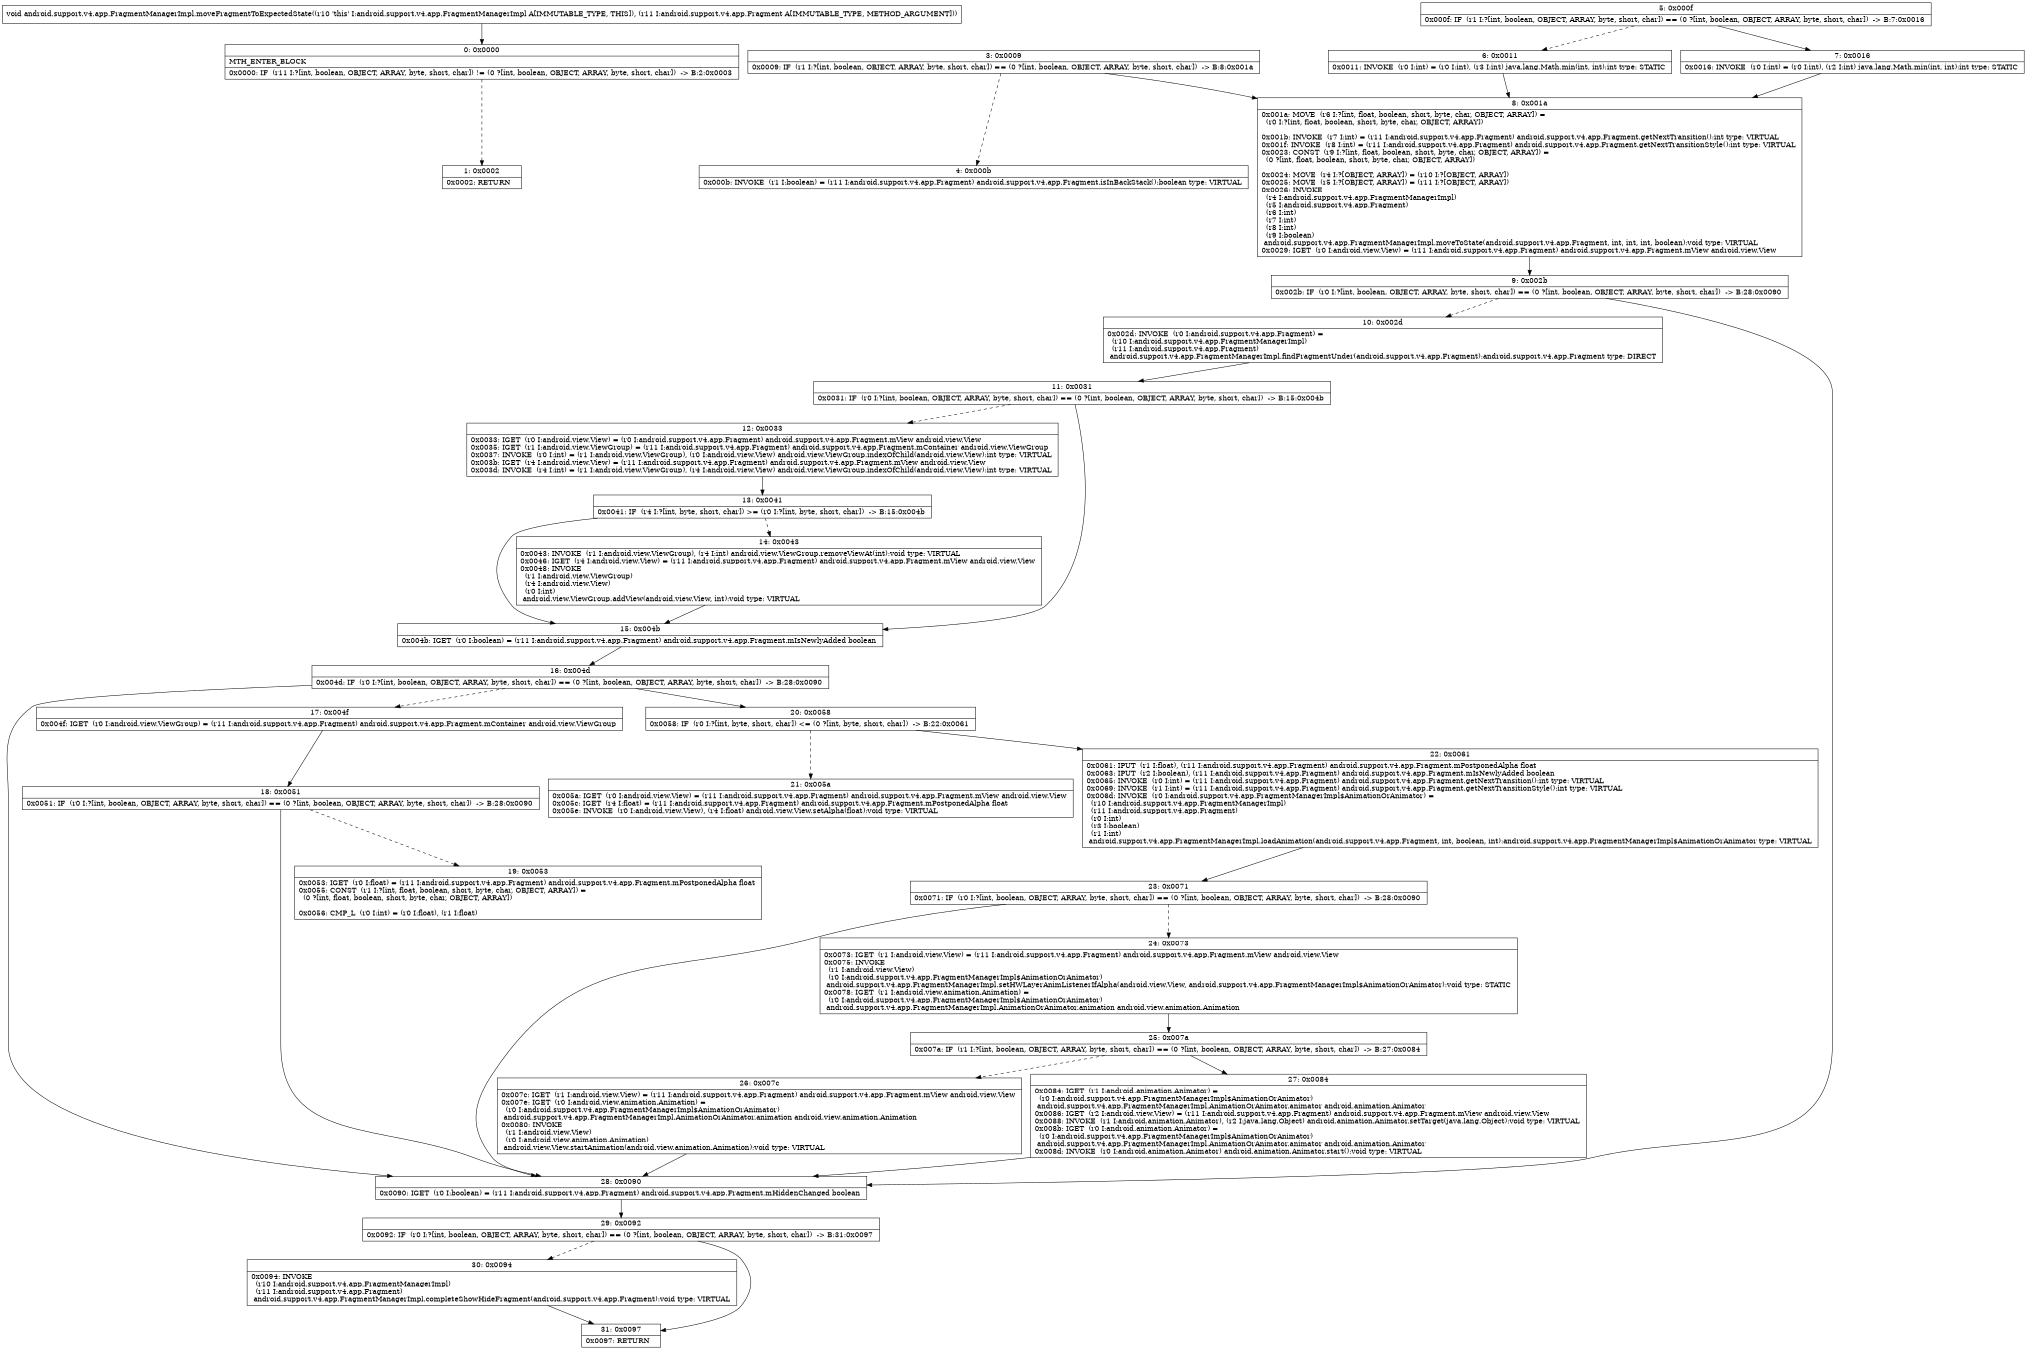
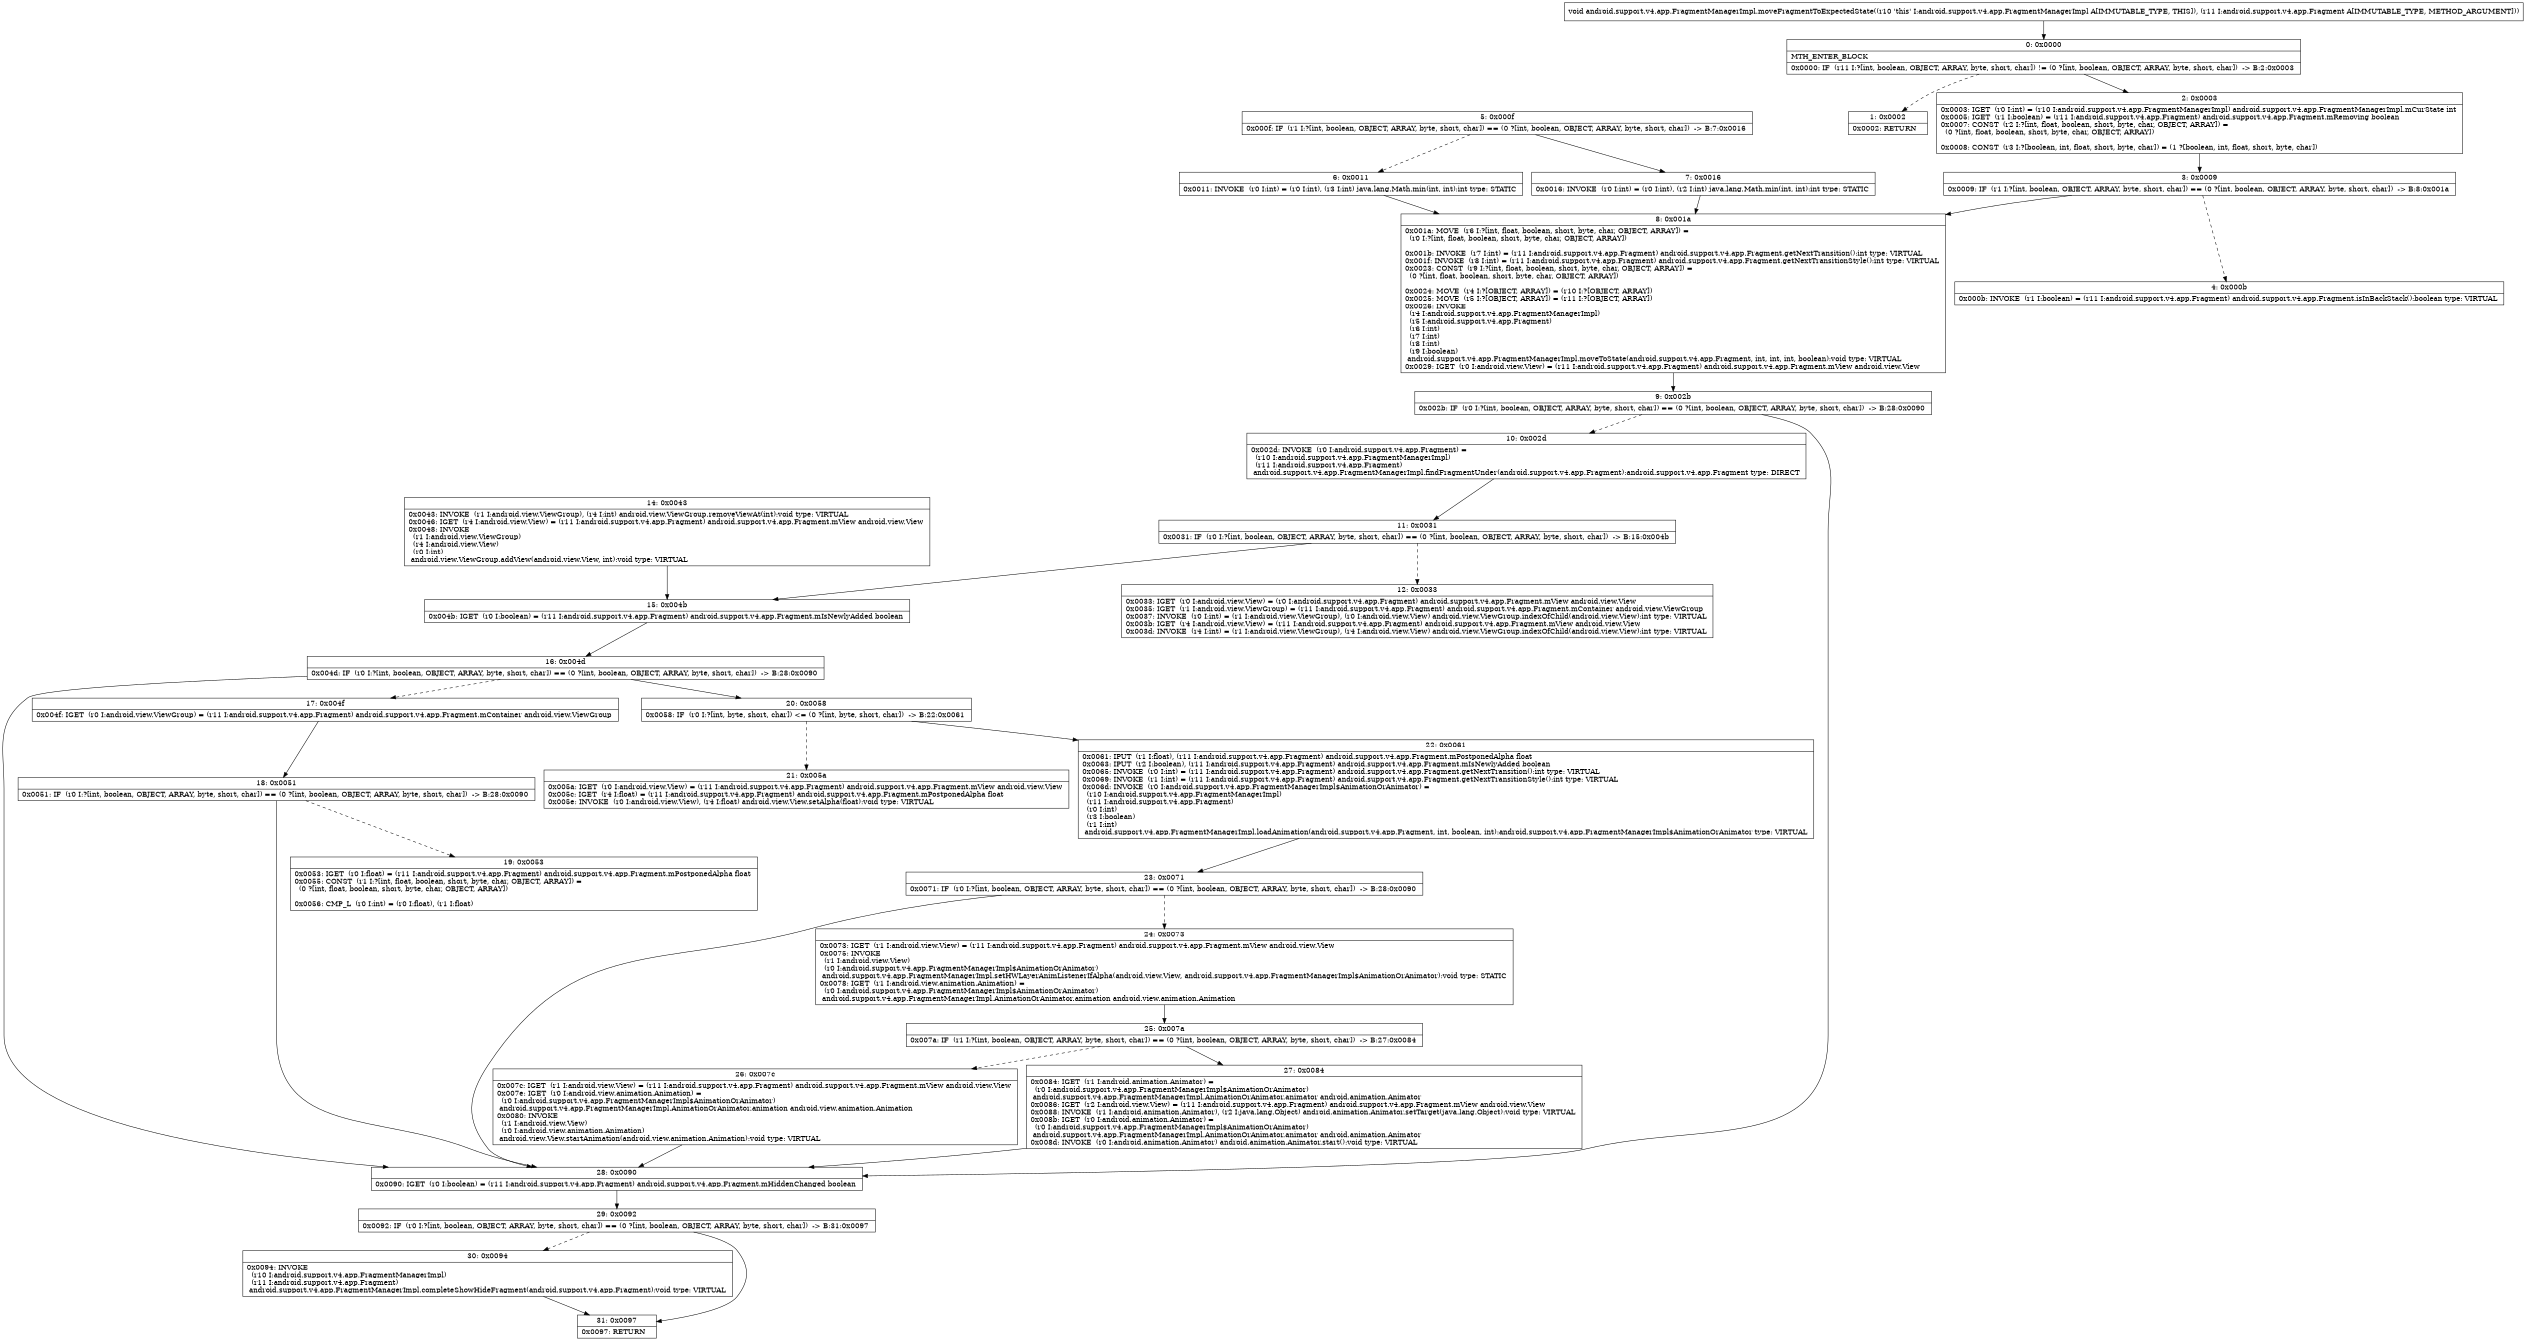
node "2: 0x0003": added
node "13: 0x0041": removed
